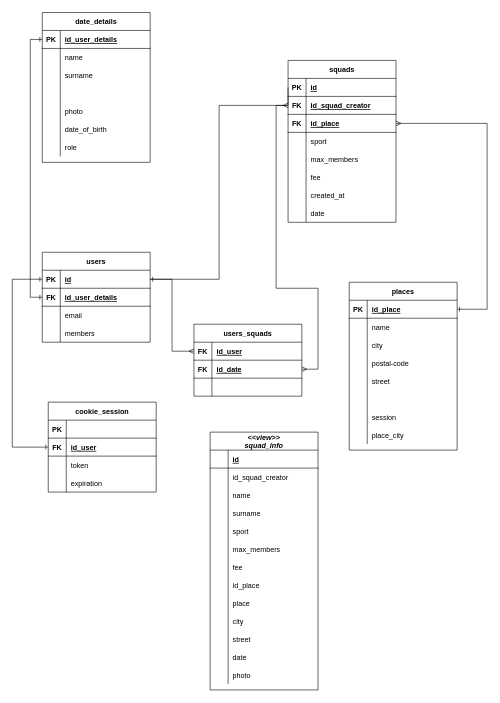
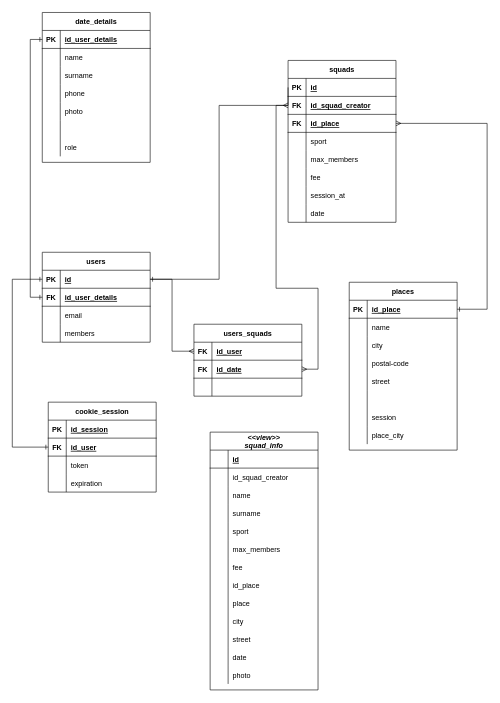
node "phone": added
node "date_of_birth": removed
node "created_at": label "created_at" -> "session_at"
node "id_session": added
